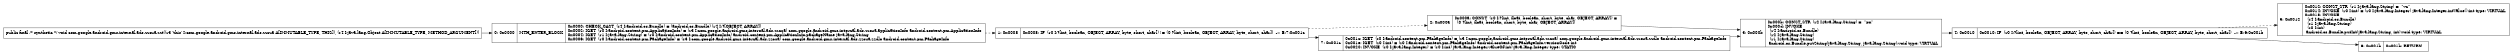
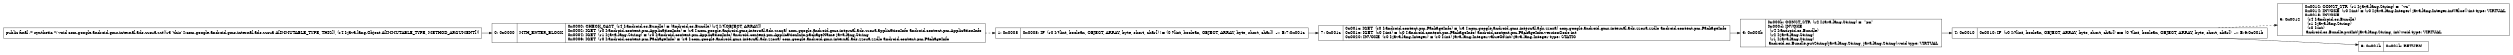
node "2: 0x000a": removed
